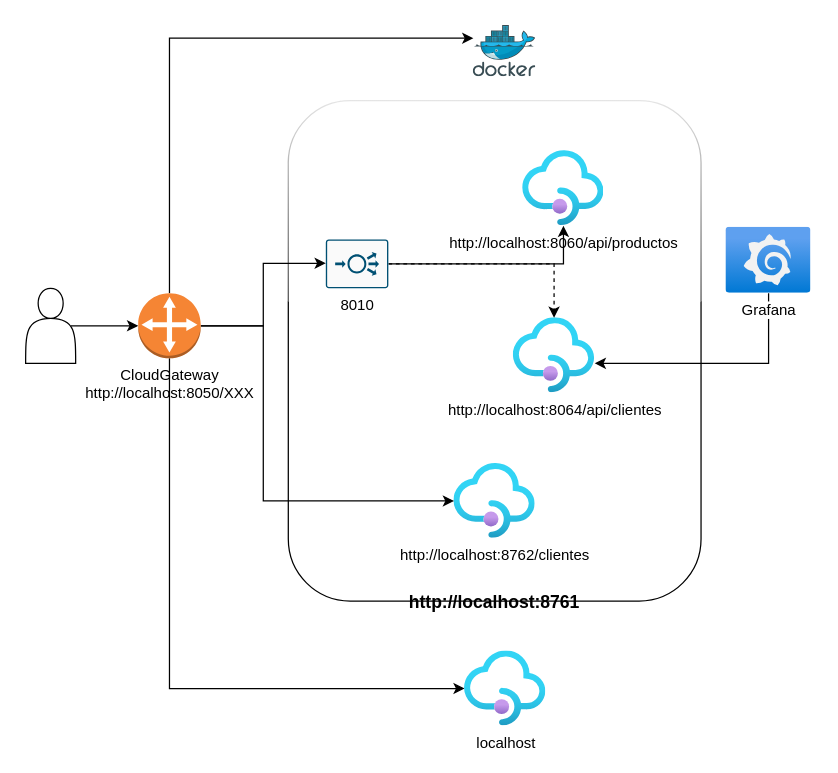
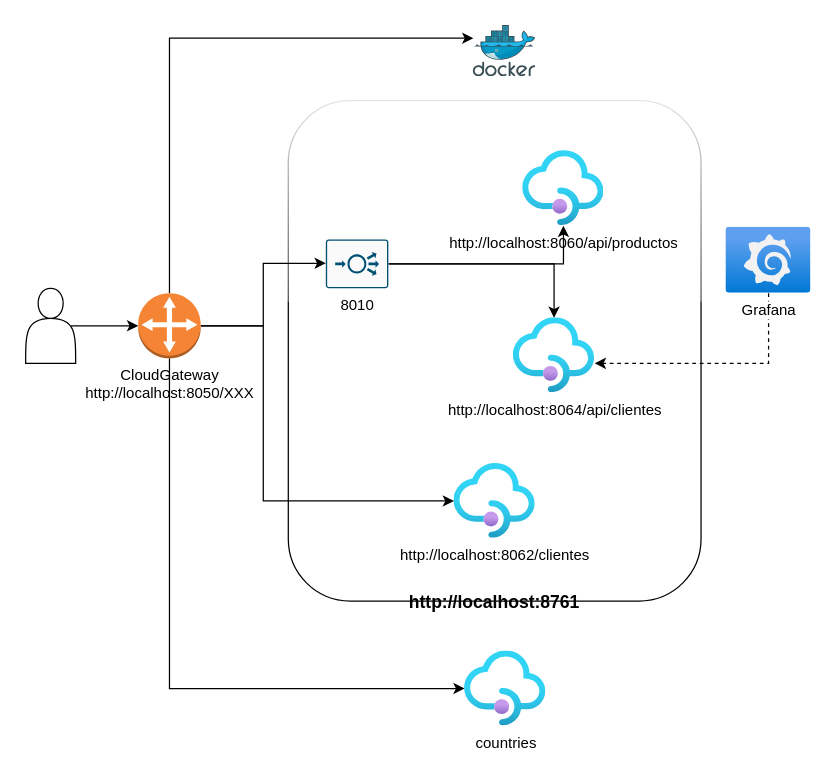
edge "8010" -> "http://localhost:8064/api/clientes": style dashed -> solid
edge "Grafana" -> "http://localhost:8064/api/clientes": style solid -> dashed
node "http://localhost:8762/clientes": label "http://localhost:8762/clientes" -> "http://localhost:8062/clientes"
node "localhost": label "localhost" -> "countries"
